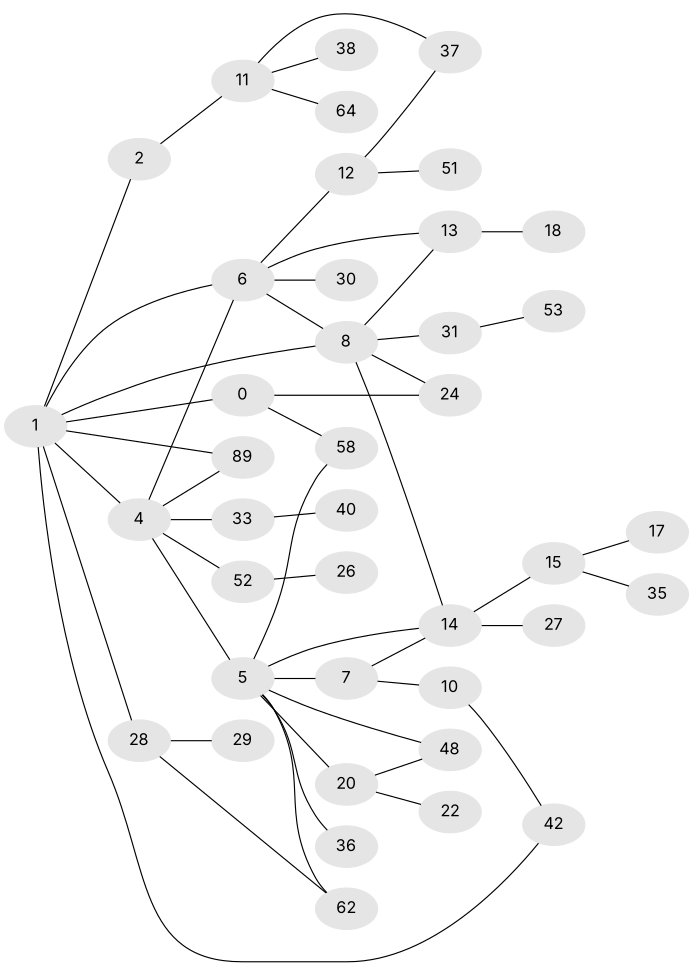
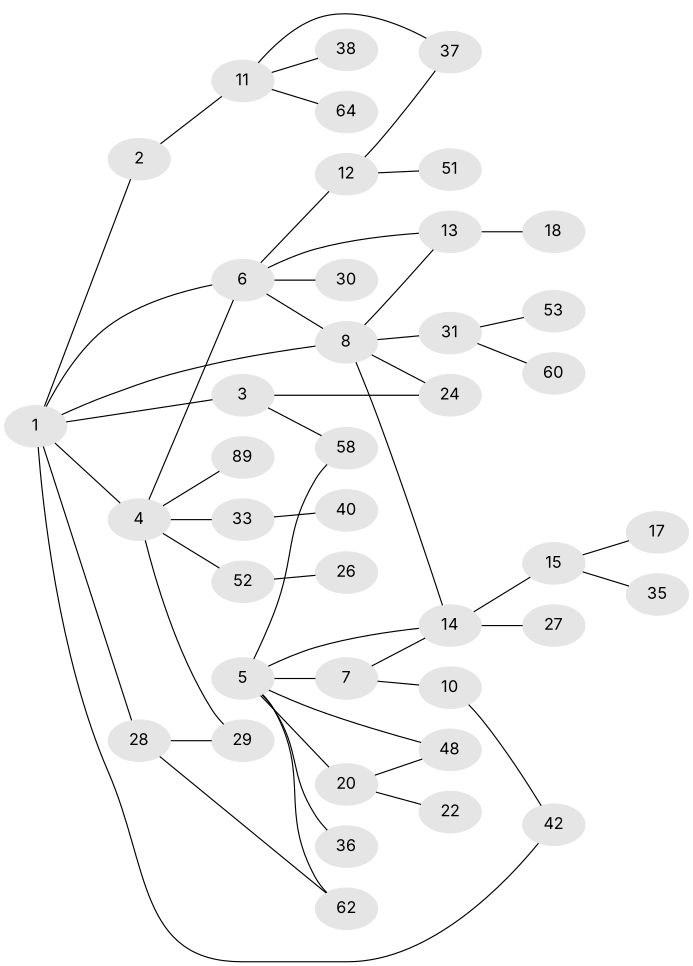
node "60": added
node "0": label "0" -> "3"
edge "1" -- "89": removed
edge "4" -- "5": now "4" -- "29"
